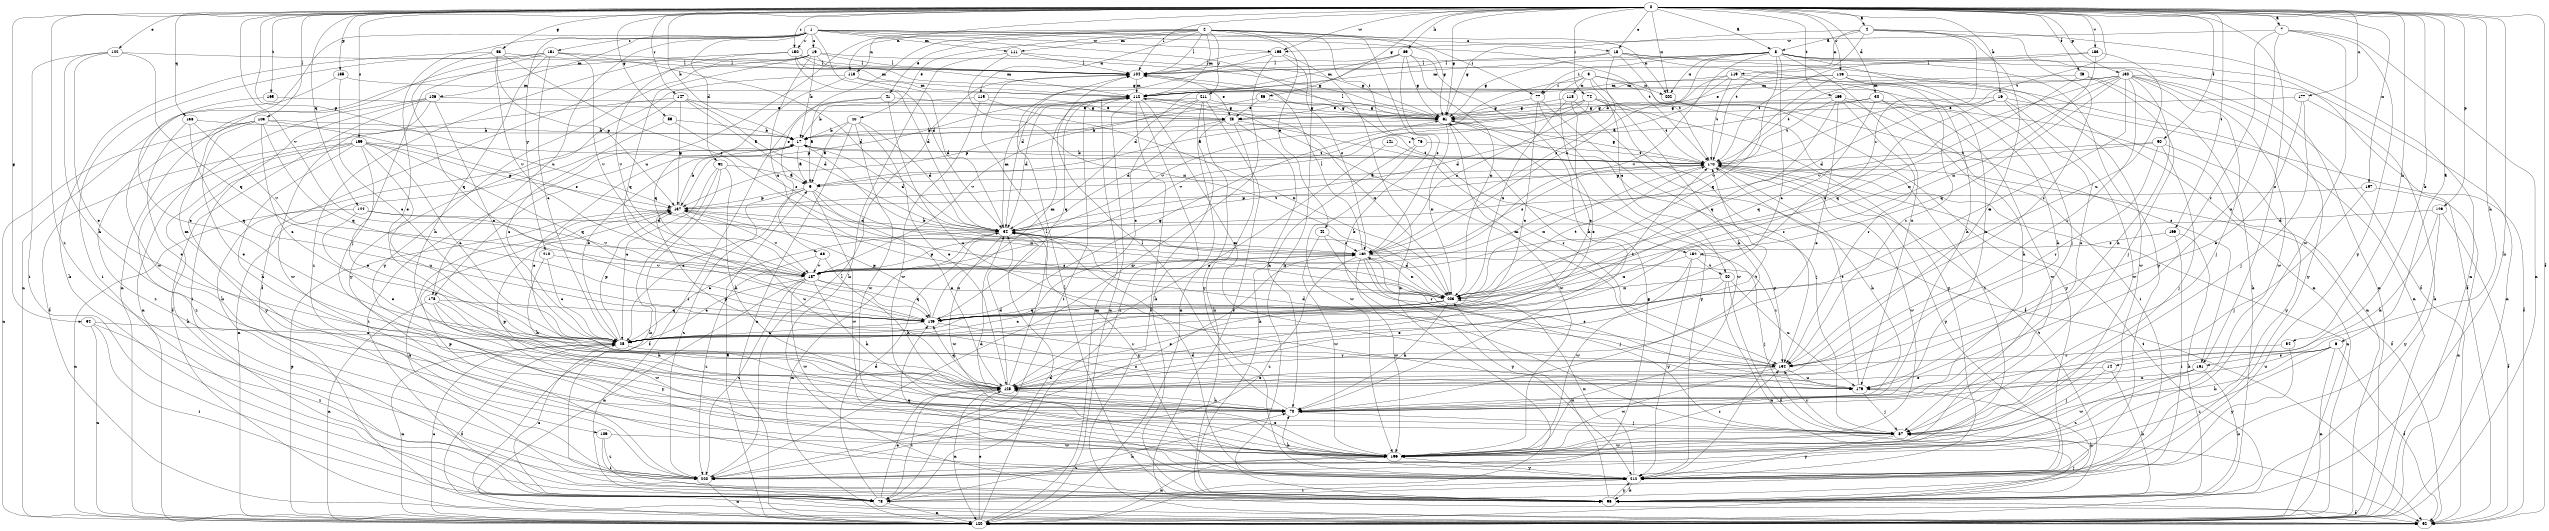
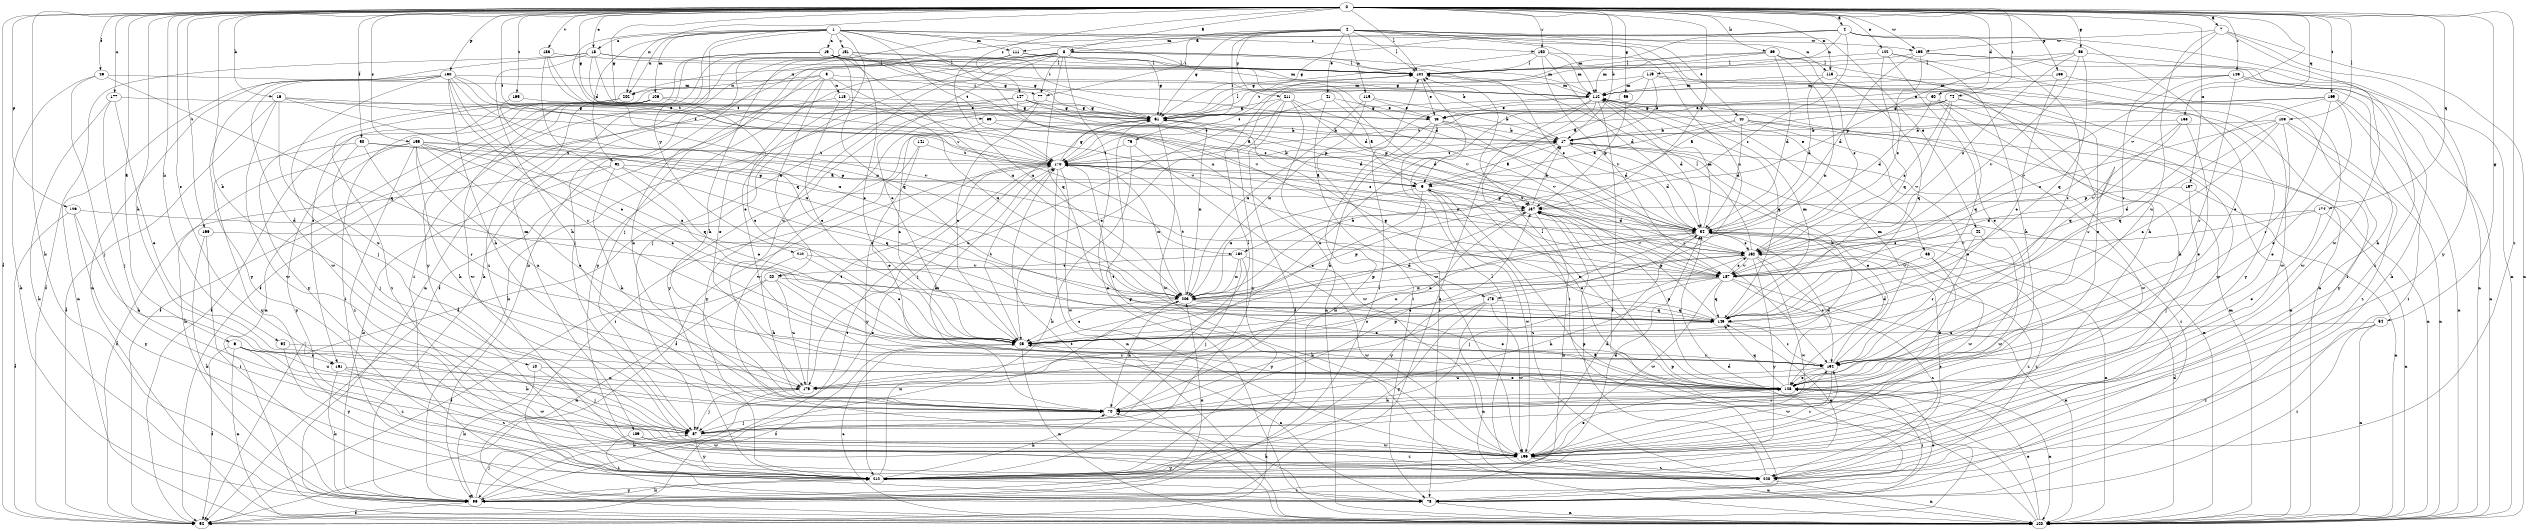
edge "56" -> "61": removed, label "g"
edge "183" -> "145": label "u" -> "q"
node "144": label "144" -> "174"
edge "169" -> "145": label "q" -> "d"
edge "2" -> "87": label "b" -> "j"
edge "119" -> "128": label "n" -> "o"
edge "130" -> "145": now "92" -> "145"
edge "43" -> "78": label "z" -> "i"
node "14": label "14" -> "10"
edge "141" -> "78": added, label "i"
